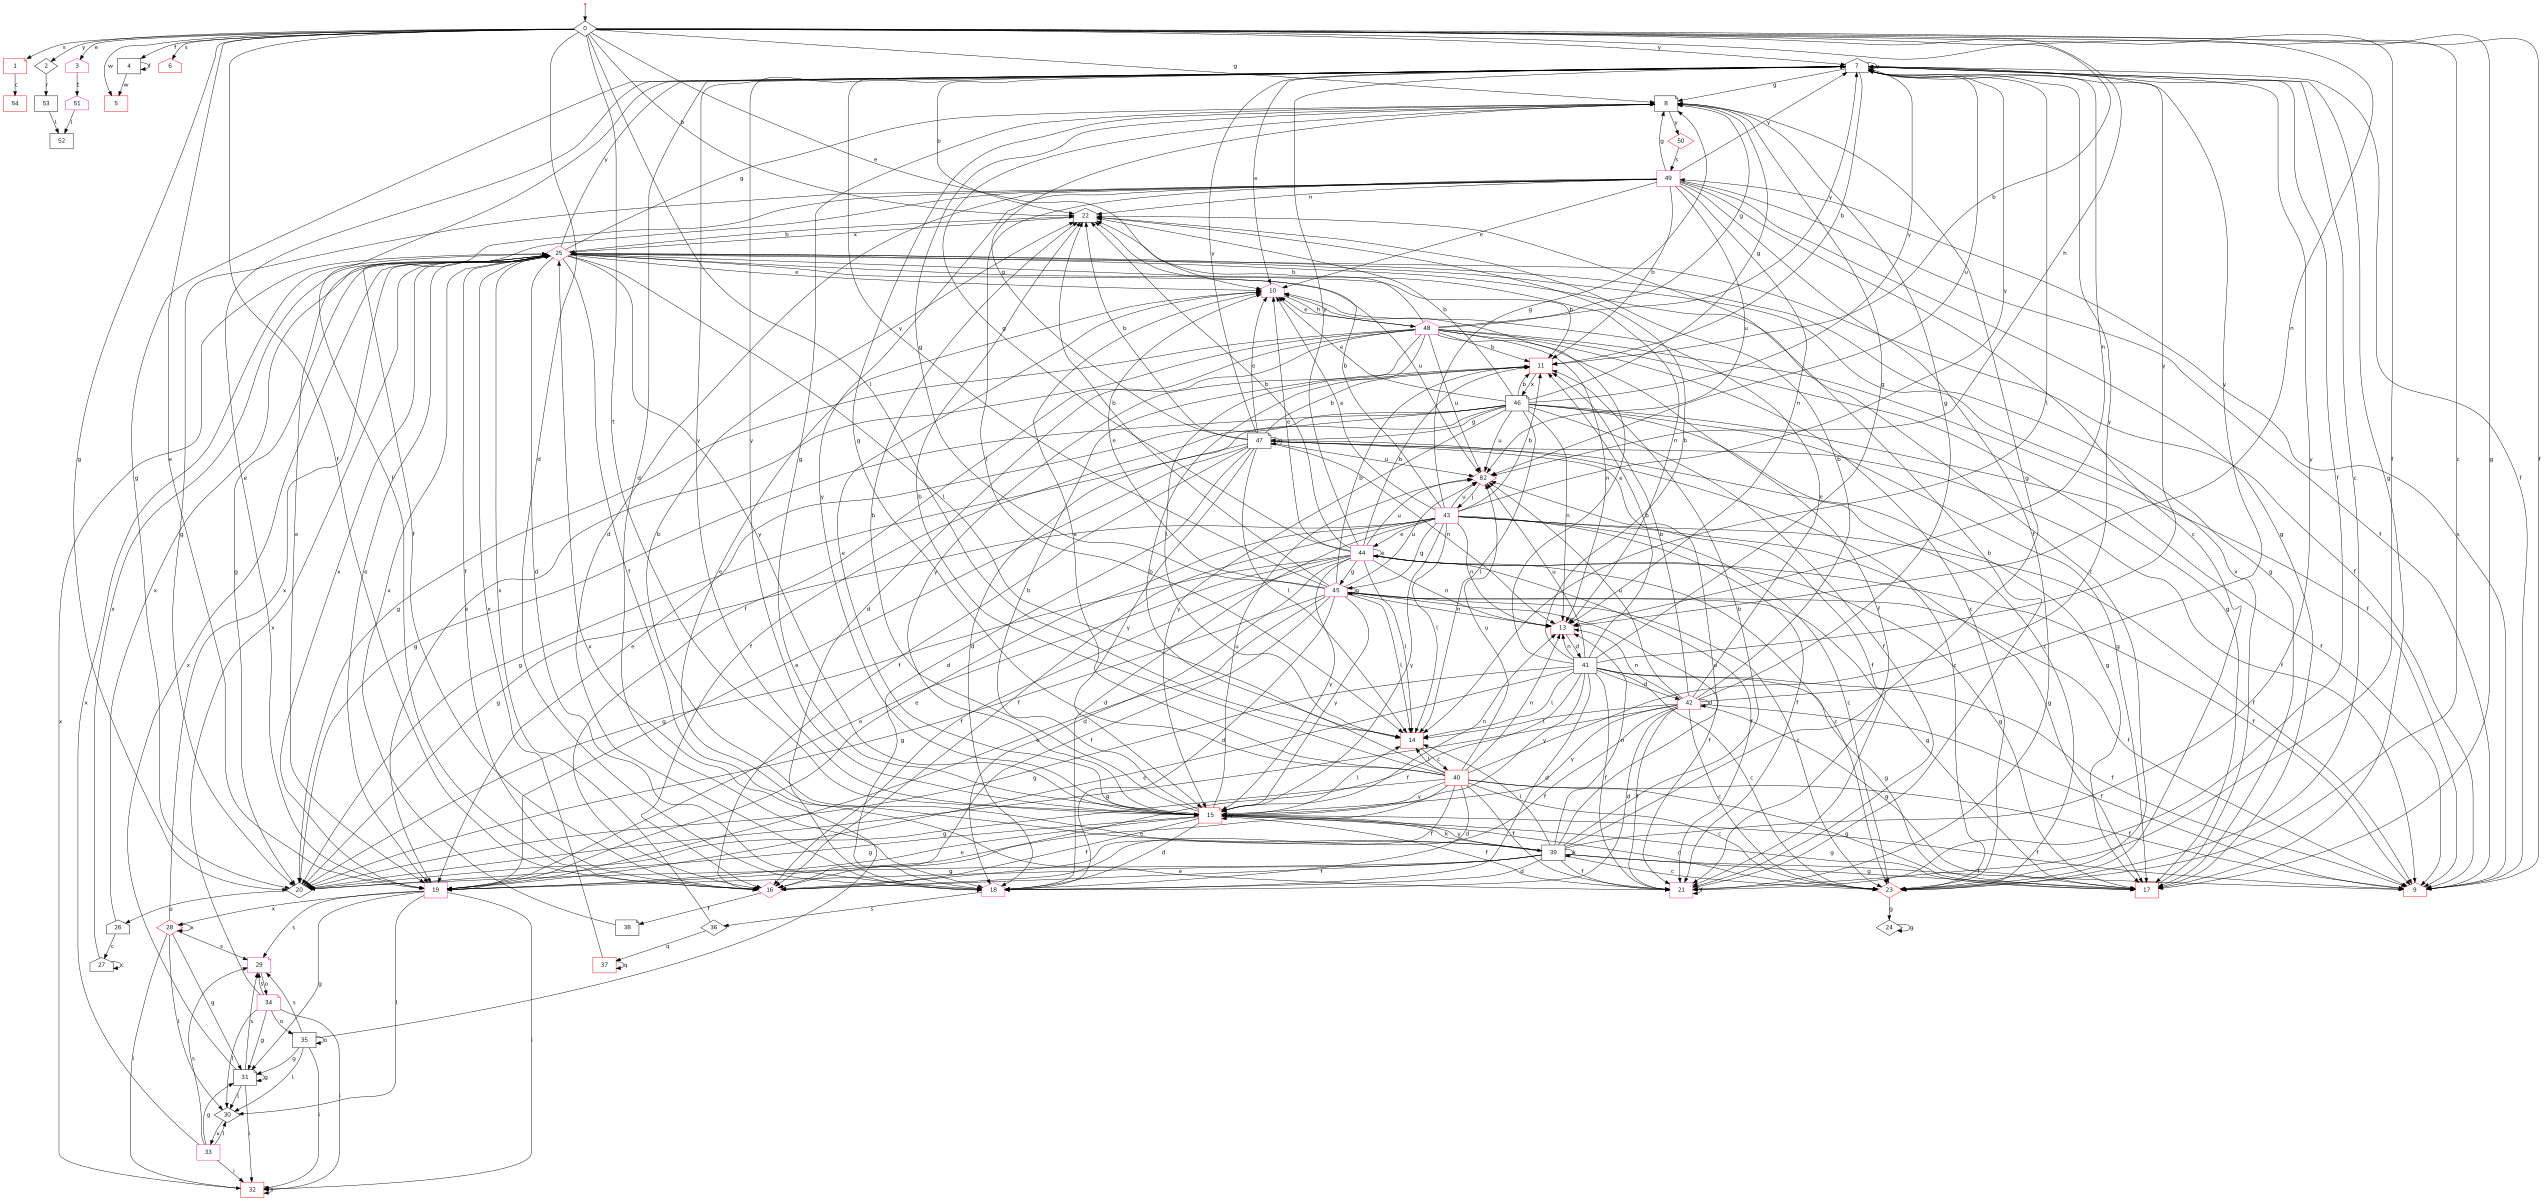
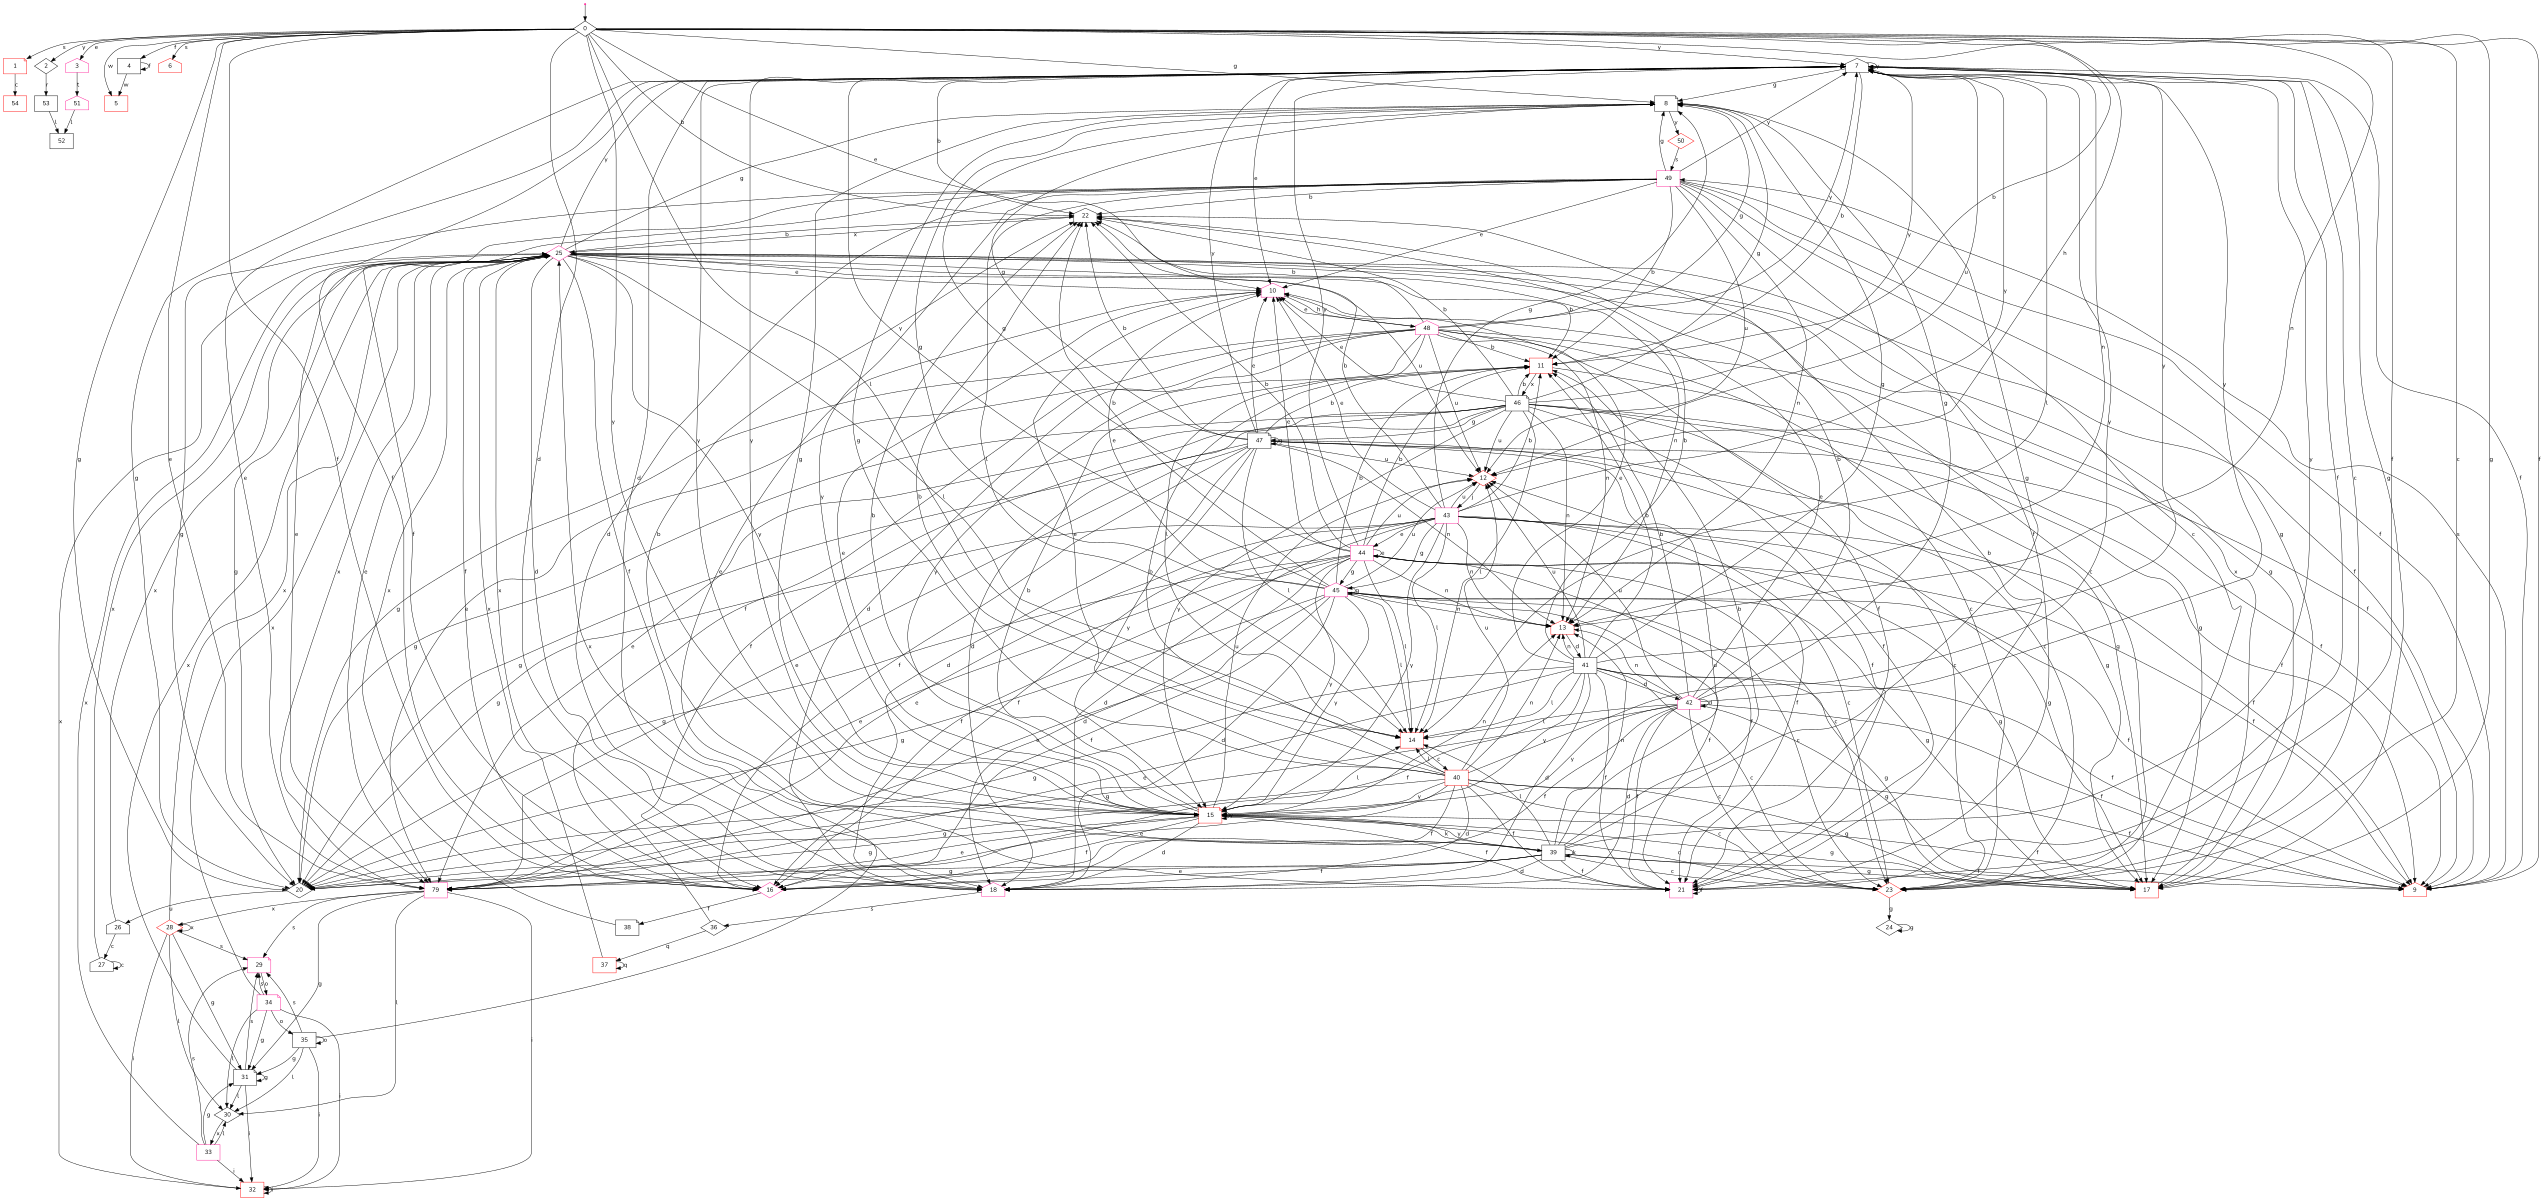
edge "49" -> "22": label "n" -> "b"
edge "0" -> "15": label "t" -> "y"
edge "48" -> "17": now "11" -> "17"
node "82": label "82" -> "12"
node "19": label "19" -> "79"
